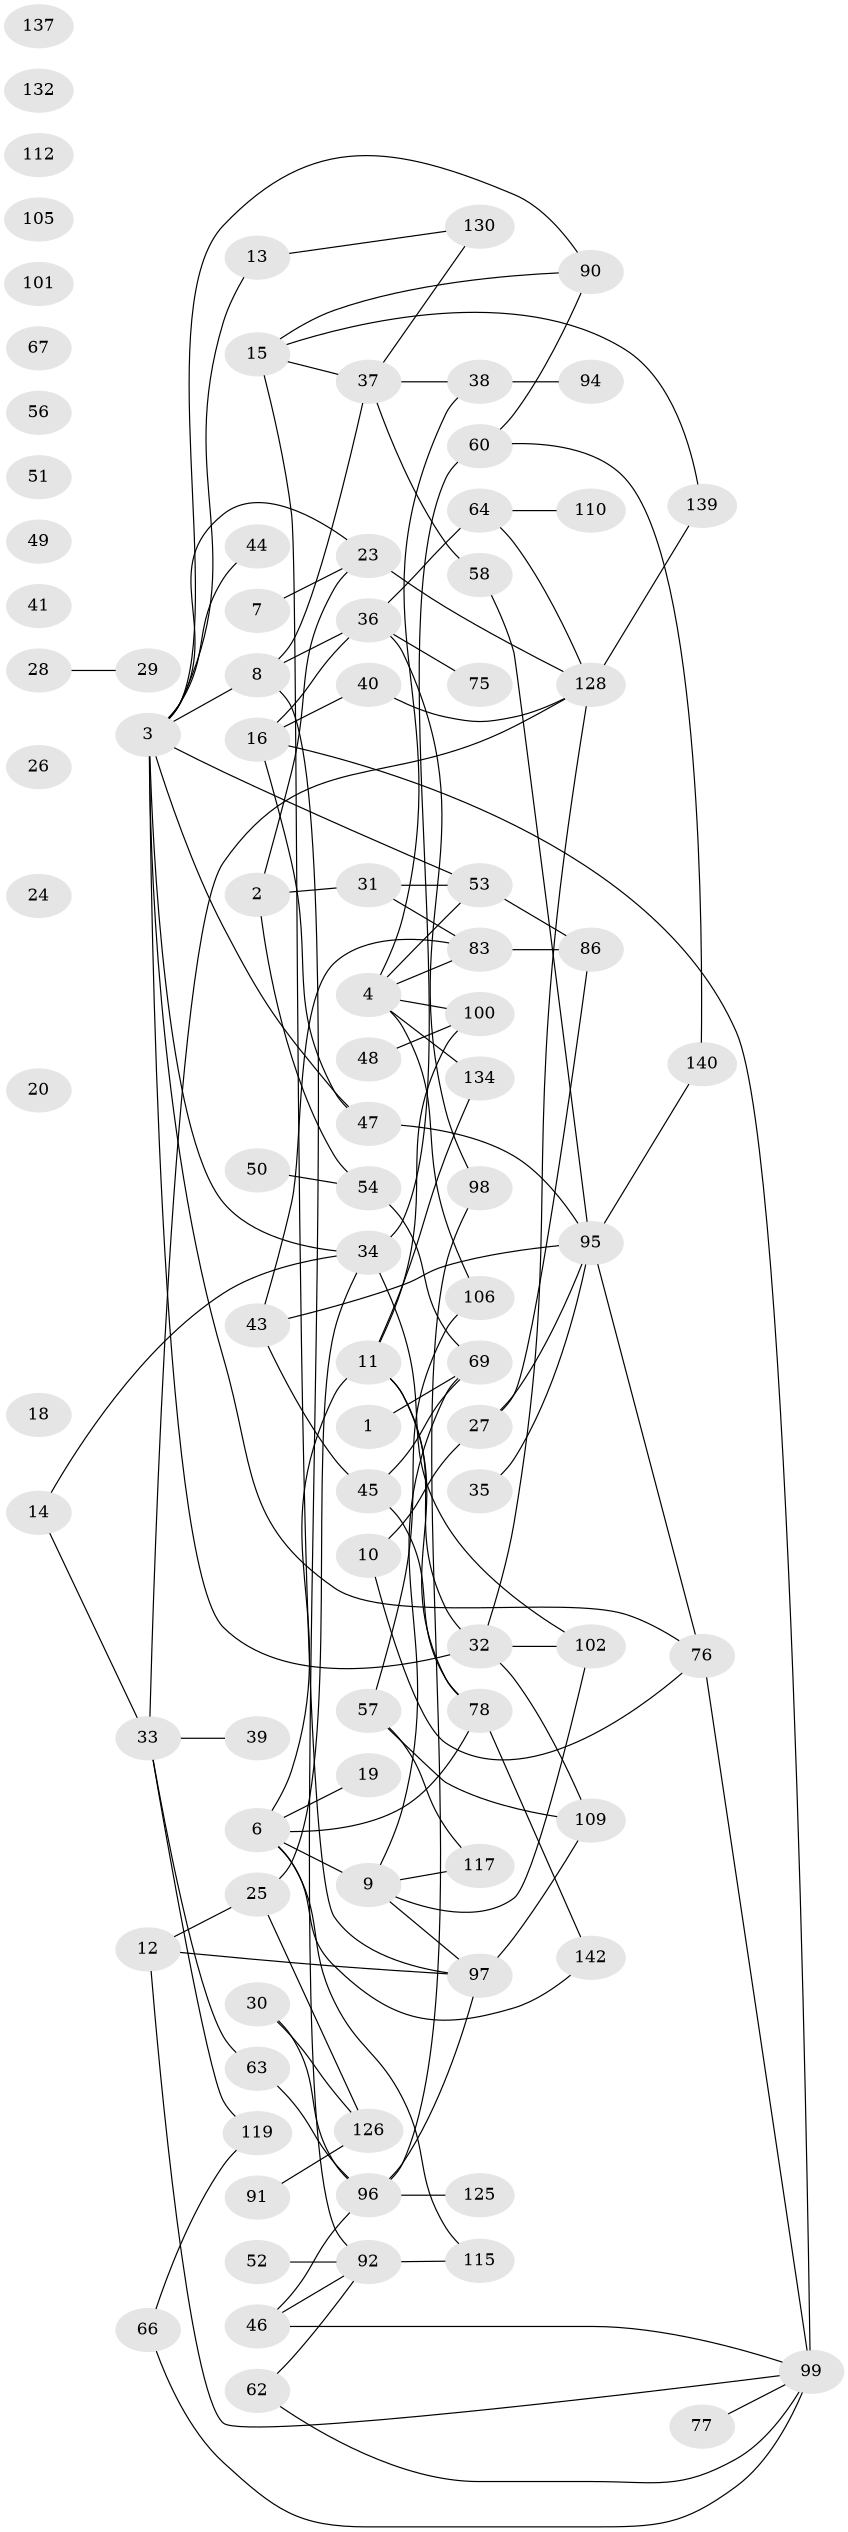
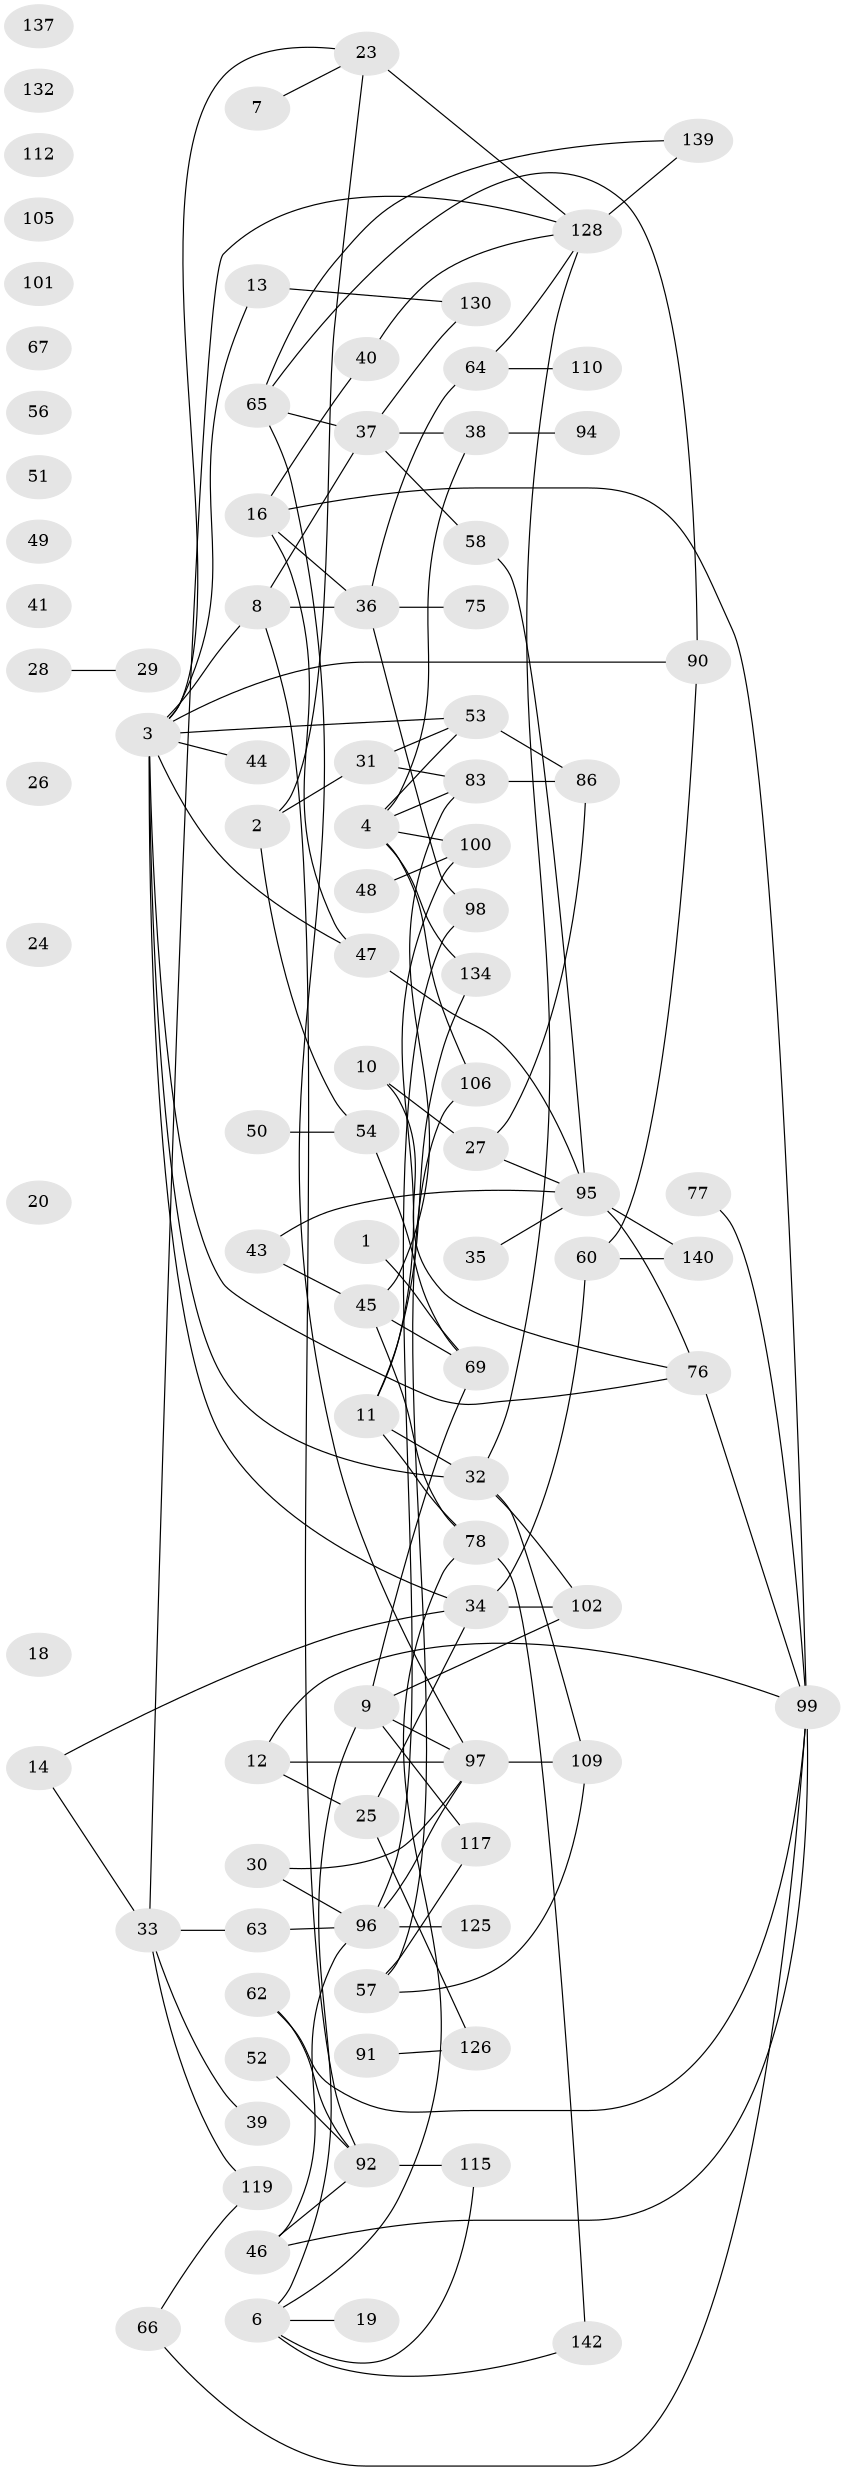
node "15": label "15" -> "65"
edge "83" -- "43": now "83" -- "45"
edge "11" -- "6": removed
edge "30" -- "126": now "30" -- "97"
